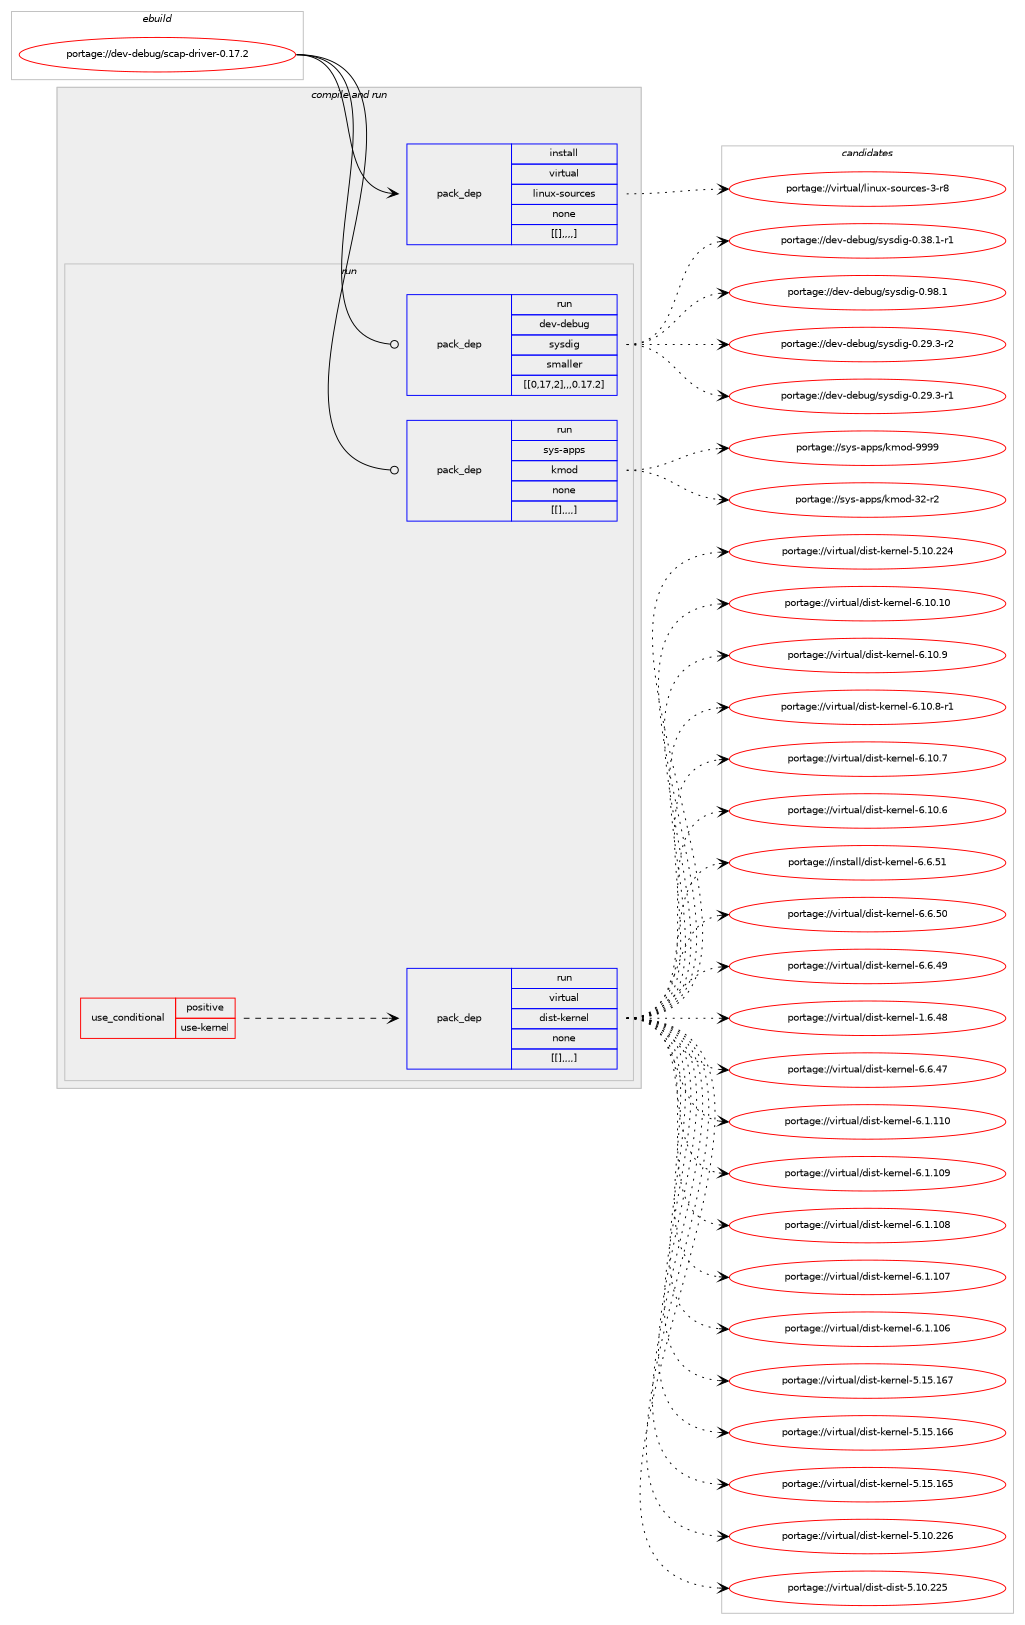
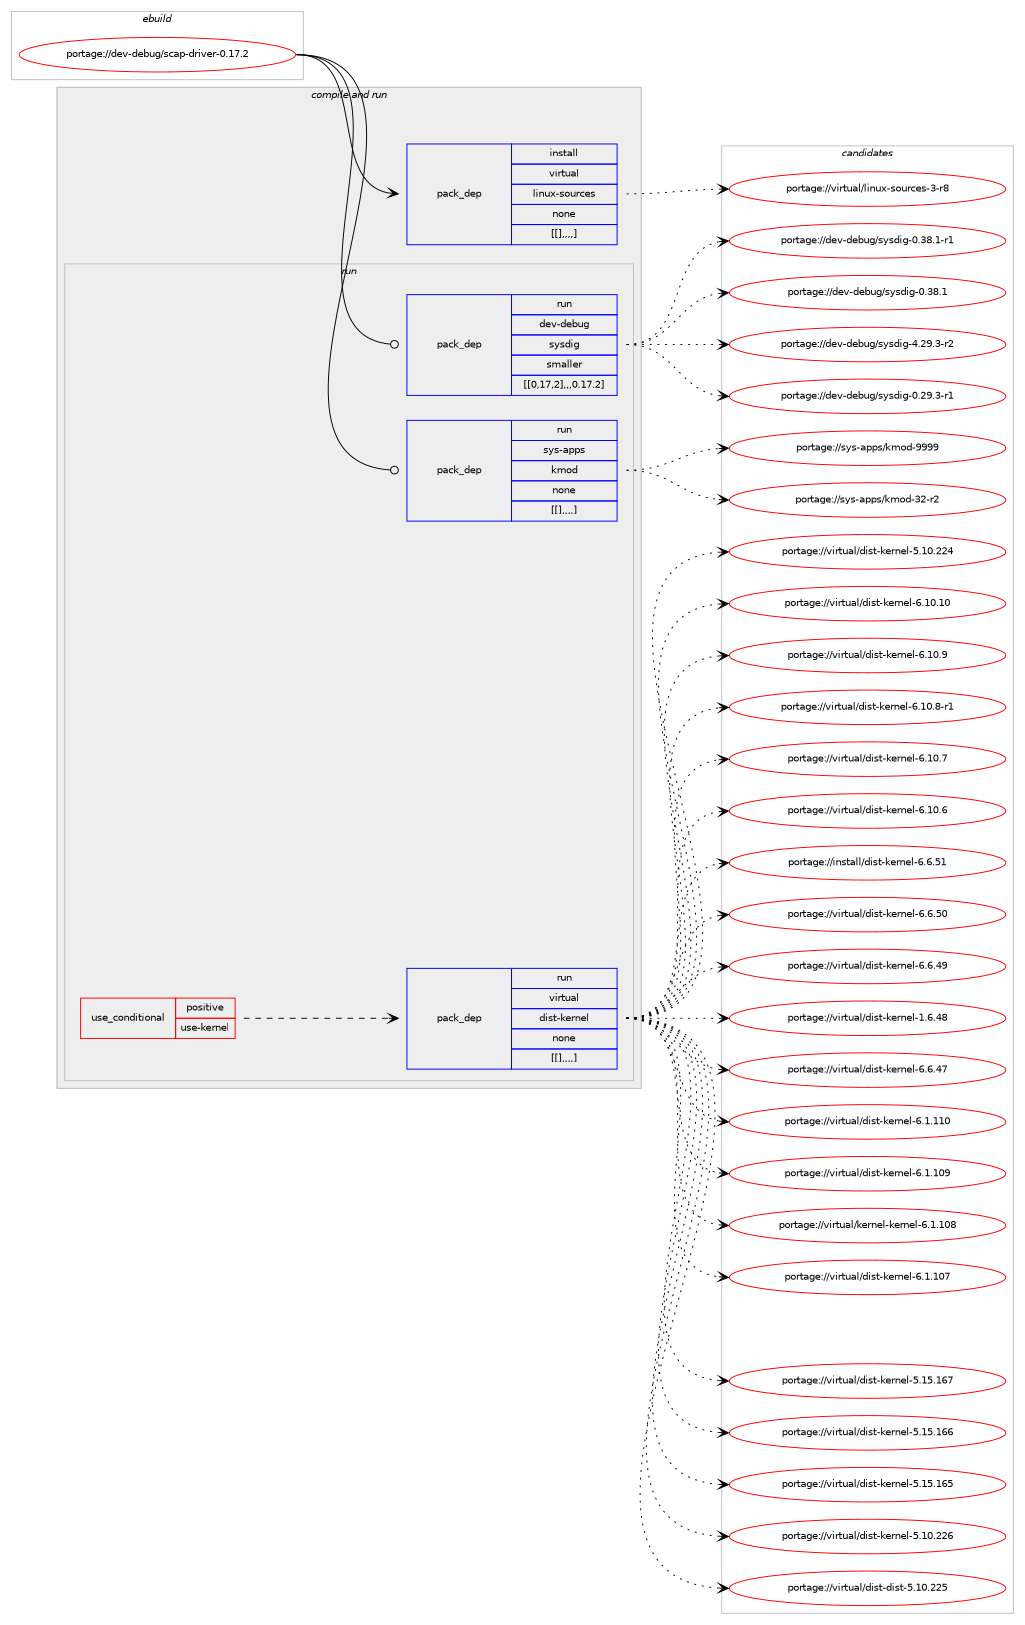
node "portage://dev-debug/sysdig-0.98.1": label "portage://dev-debug/sysdig-0.98.1" -> "portage://dev-debug/sysdig-0.38.1"
node "portage://dev-debug/sysdig-0.29.3-r2": label "portage://dev-debug/sysdig-0.29.3-r2" -> "portage://dev-debug/sysdig-4.29.3-r2"
node "portage://virtual/dist-kernel-6.1.108": label "portage://virtual/dist-kernel-6.1.108" -> "portage://virtual/kernel-kernel-6.1.108"
node "portage://virtual/dist-kernel-6.1.106": removed
